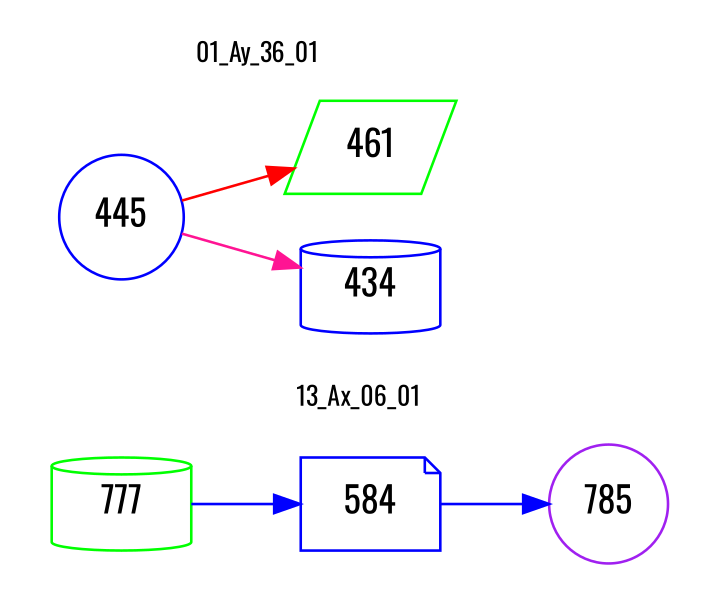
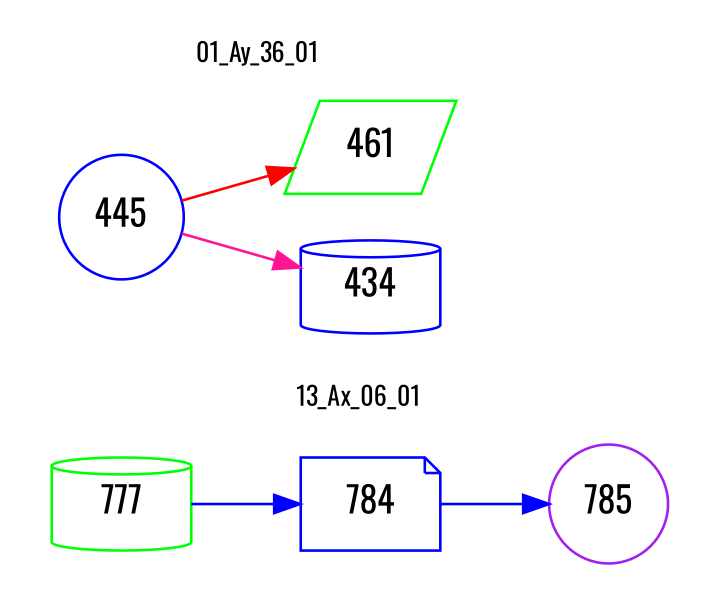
node "584": label "584" -> "784"
